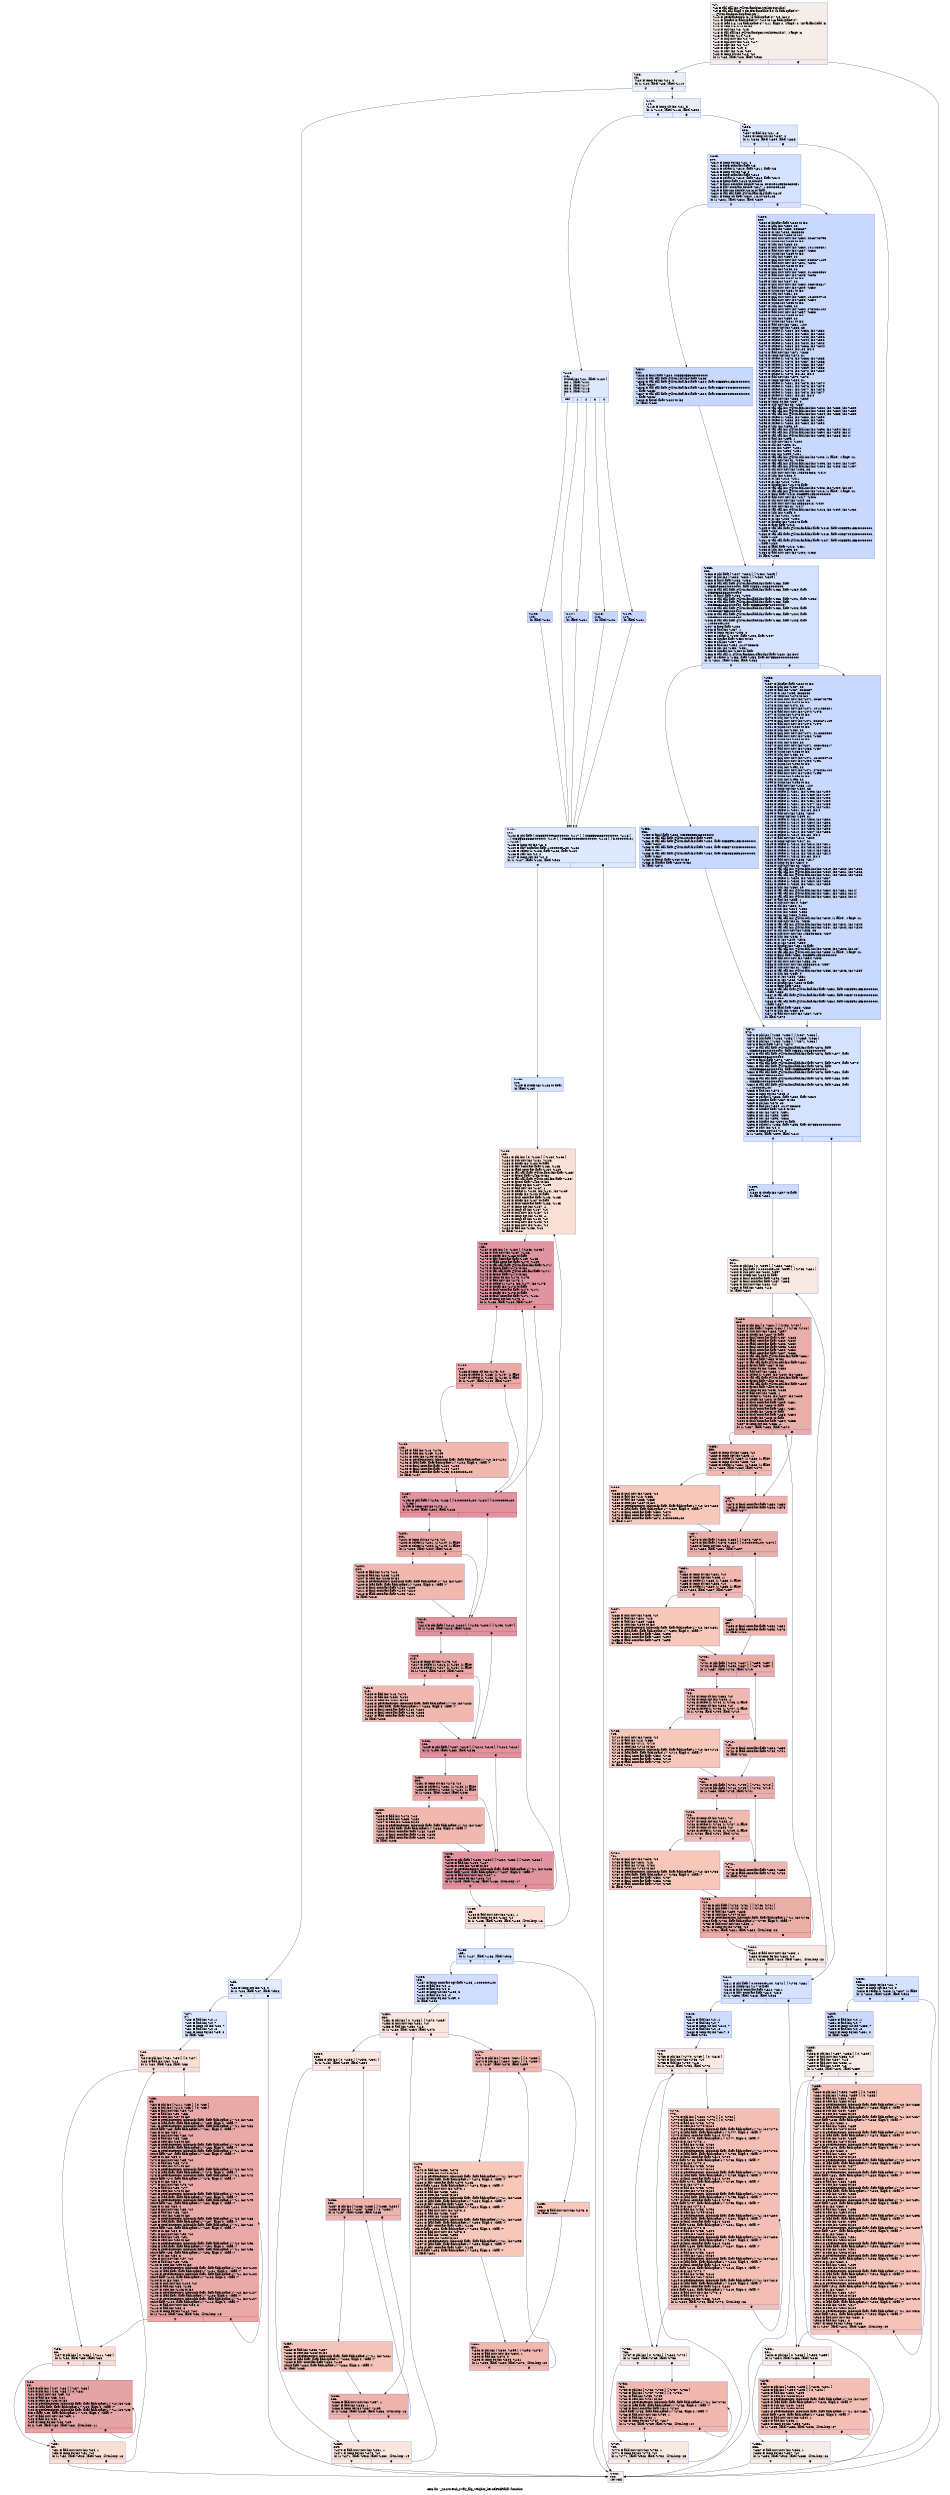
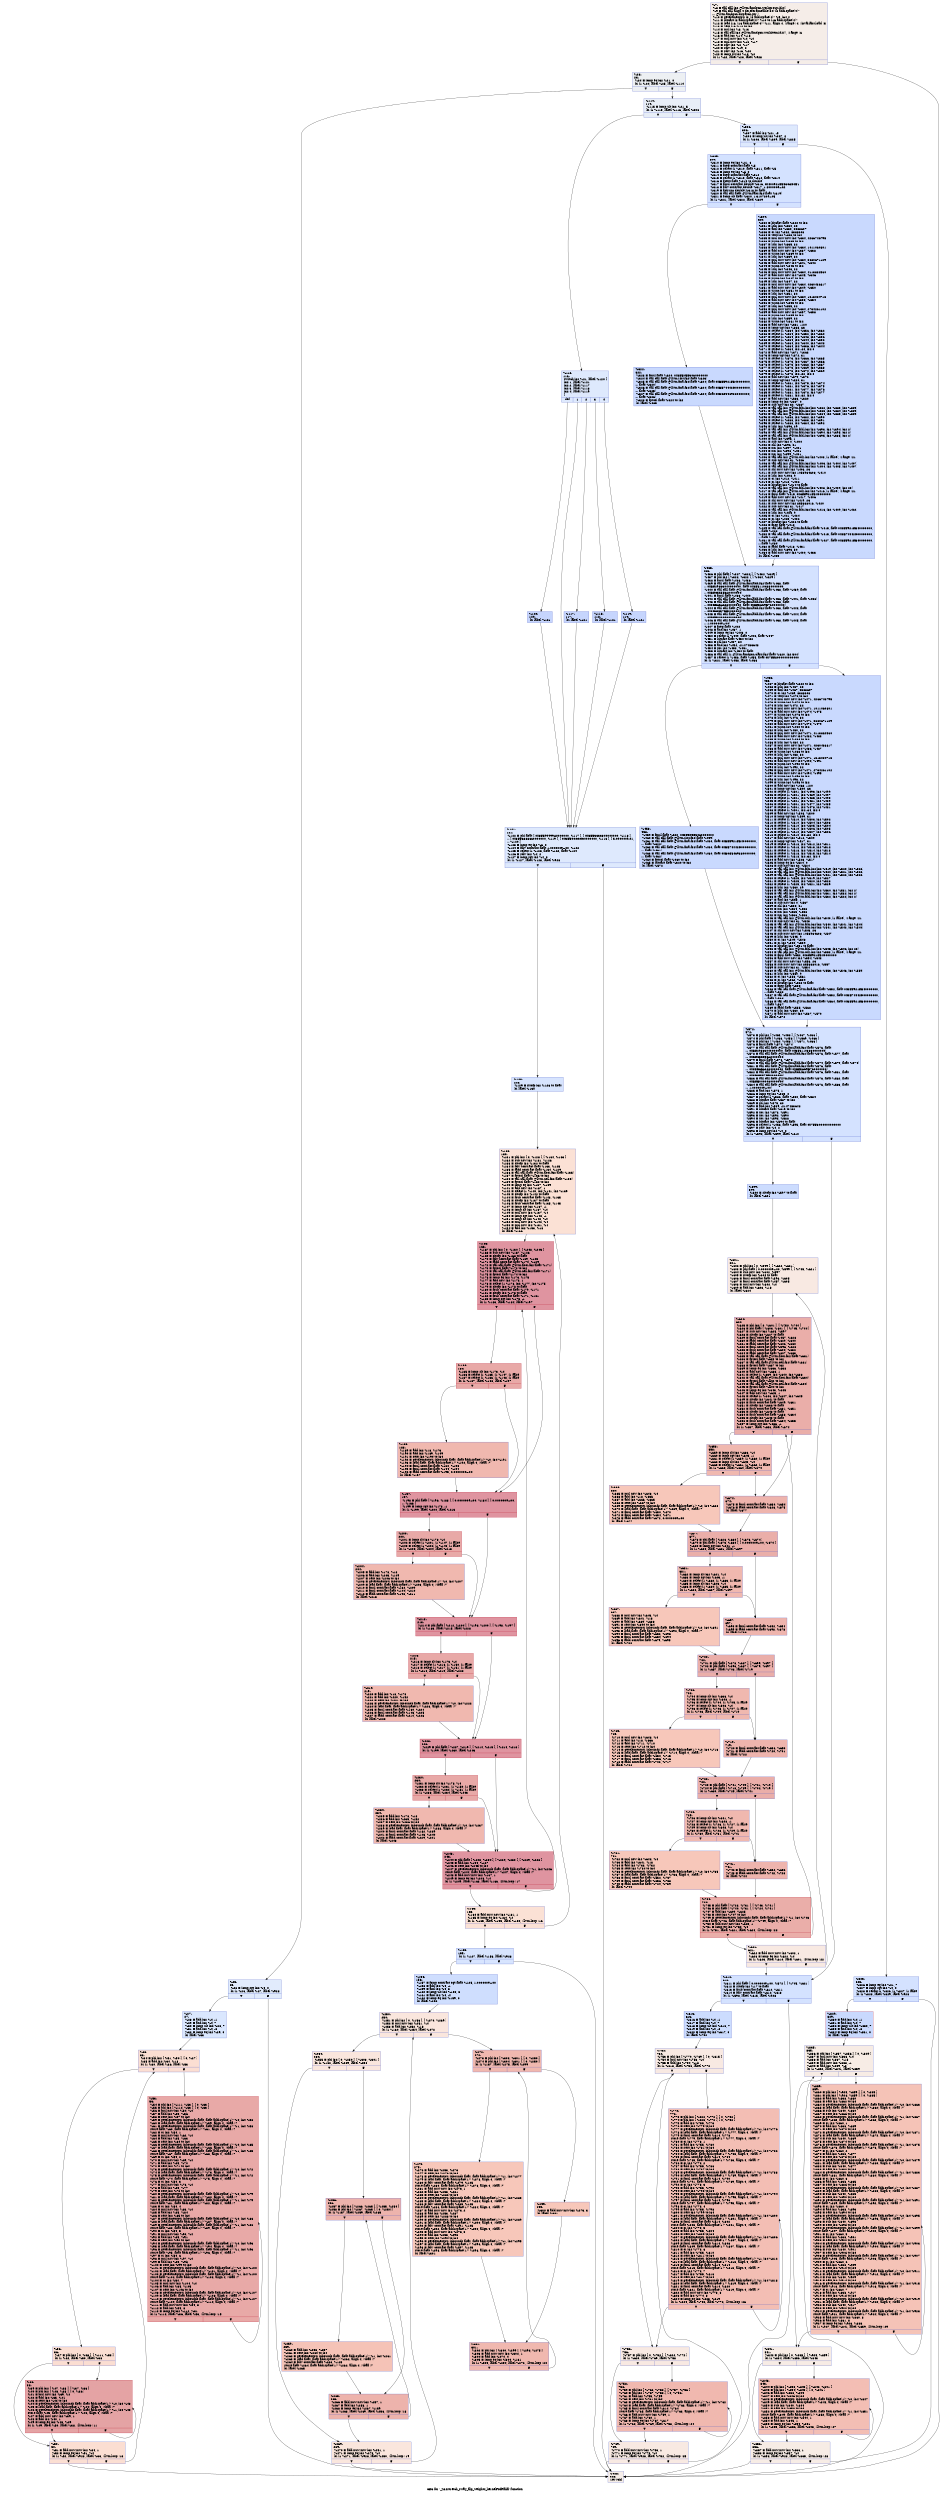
edge "%309:" -> "%329:": removed
edge "%53:" -> "%36:": removed
